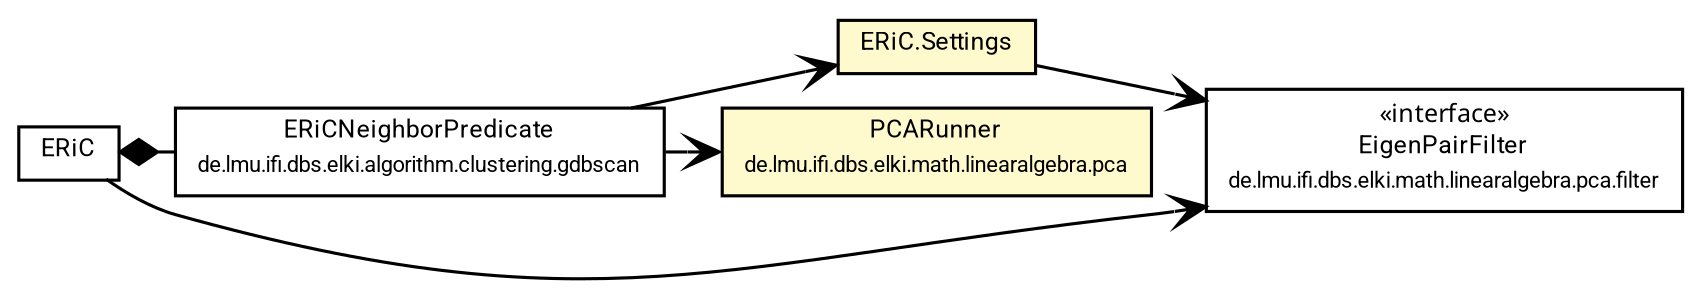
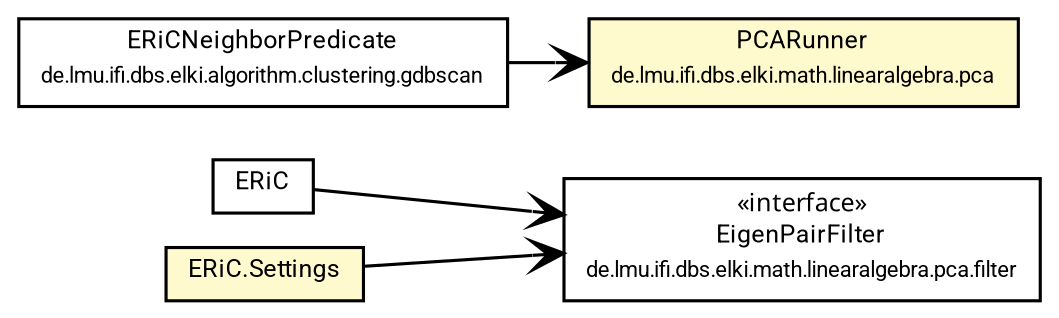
edge "ERiCNeighborPredicate" -> "ERiC.Settings": removed
edge "ERiCNeighborPredicate" -> "ERiC": removed
